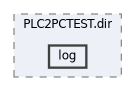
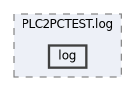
cluster "PLC2PCTEST.dir": label "PLC2PCTEST.dir" -> "PLC2PCTEST.log"
